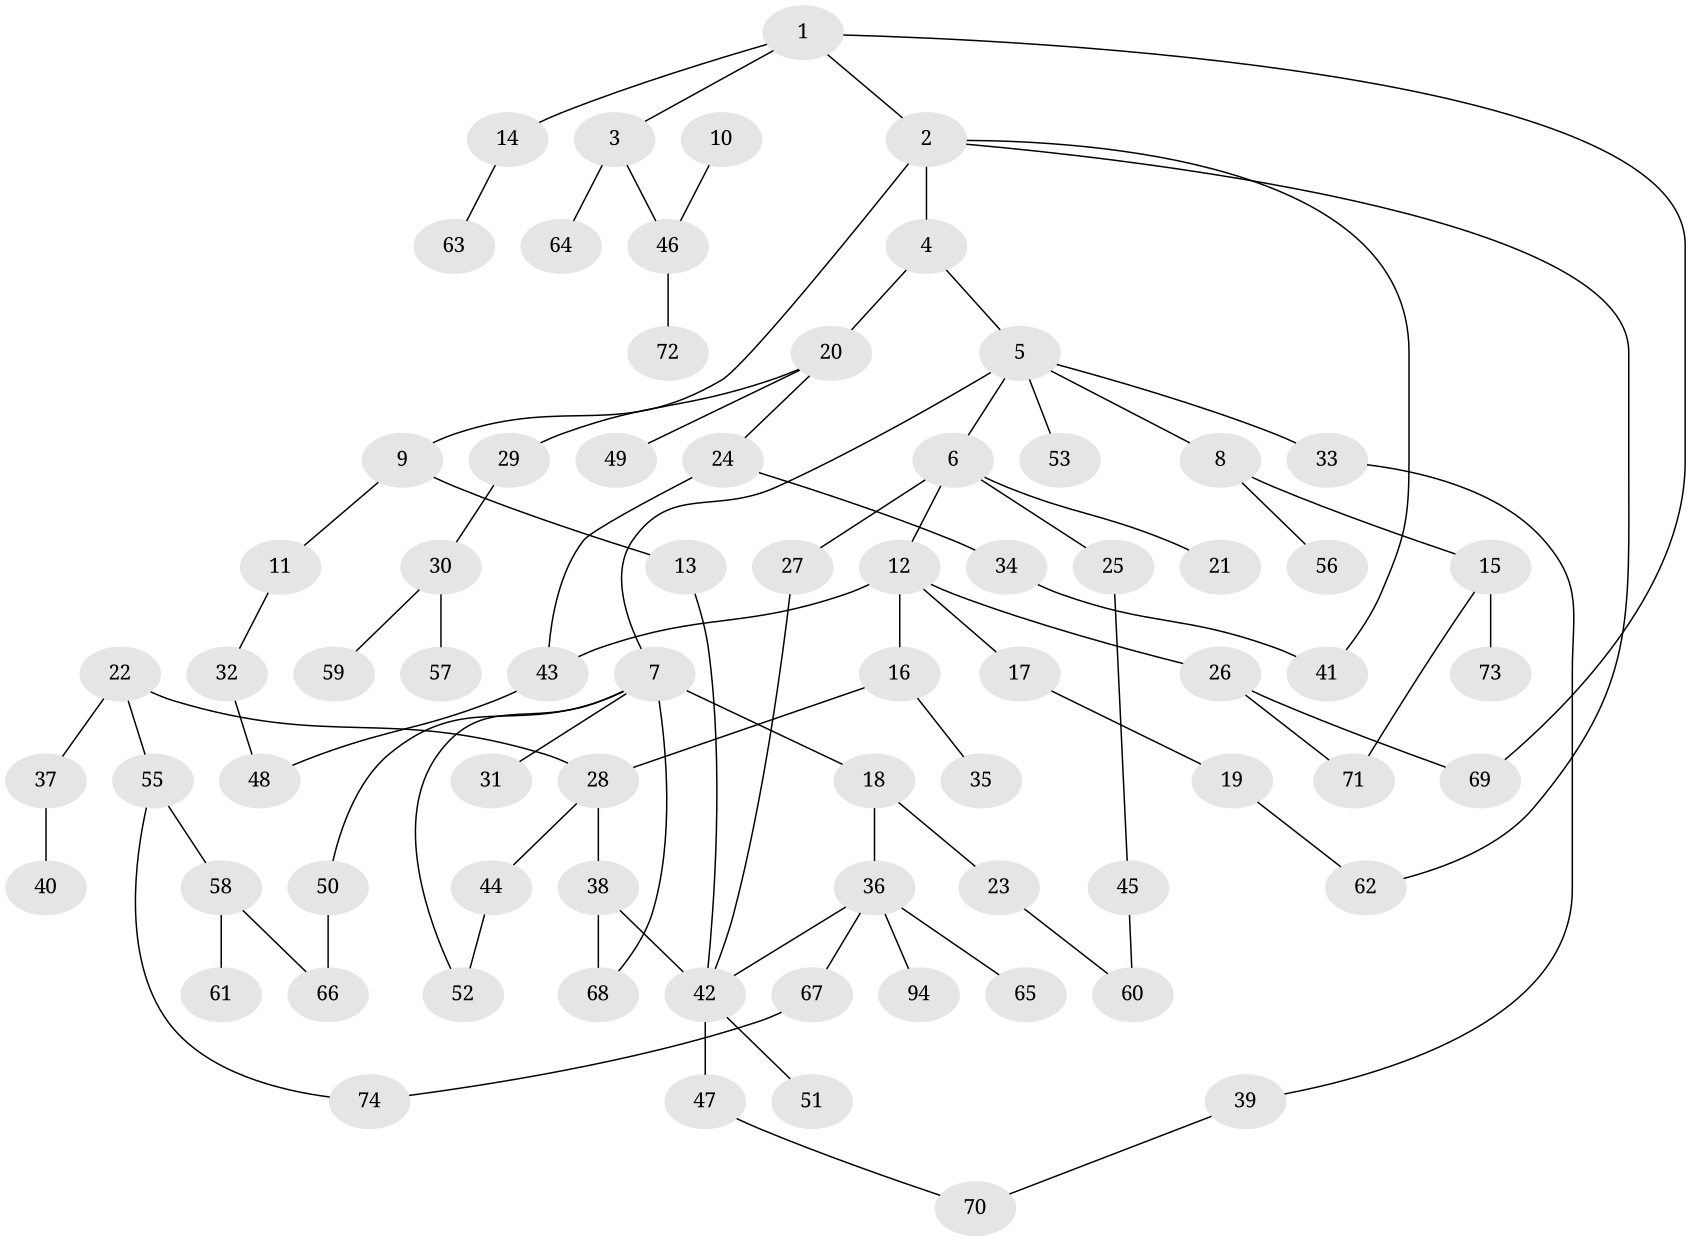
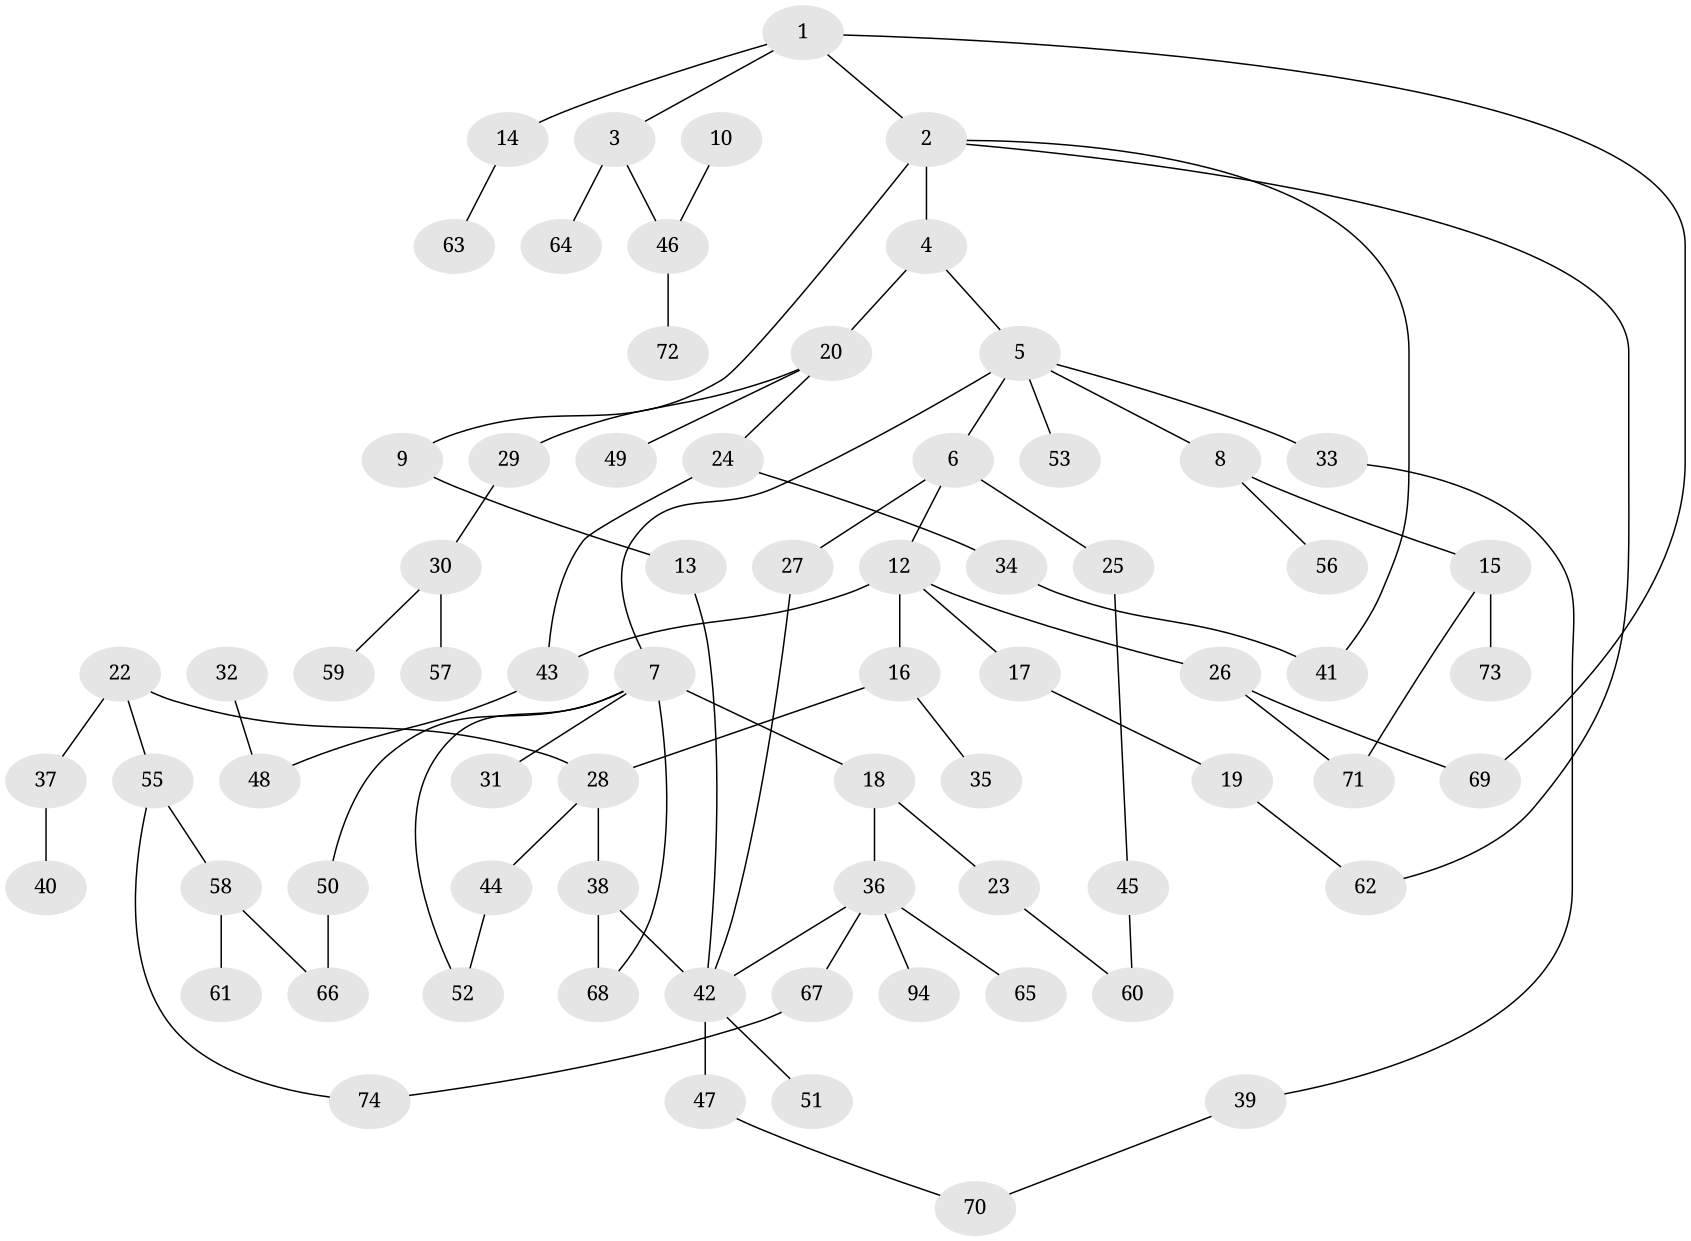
node "11": removed
node "21": removed
